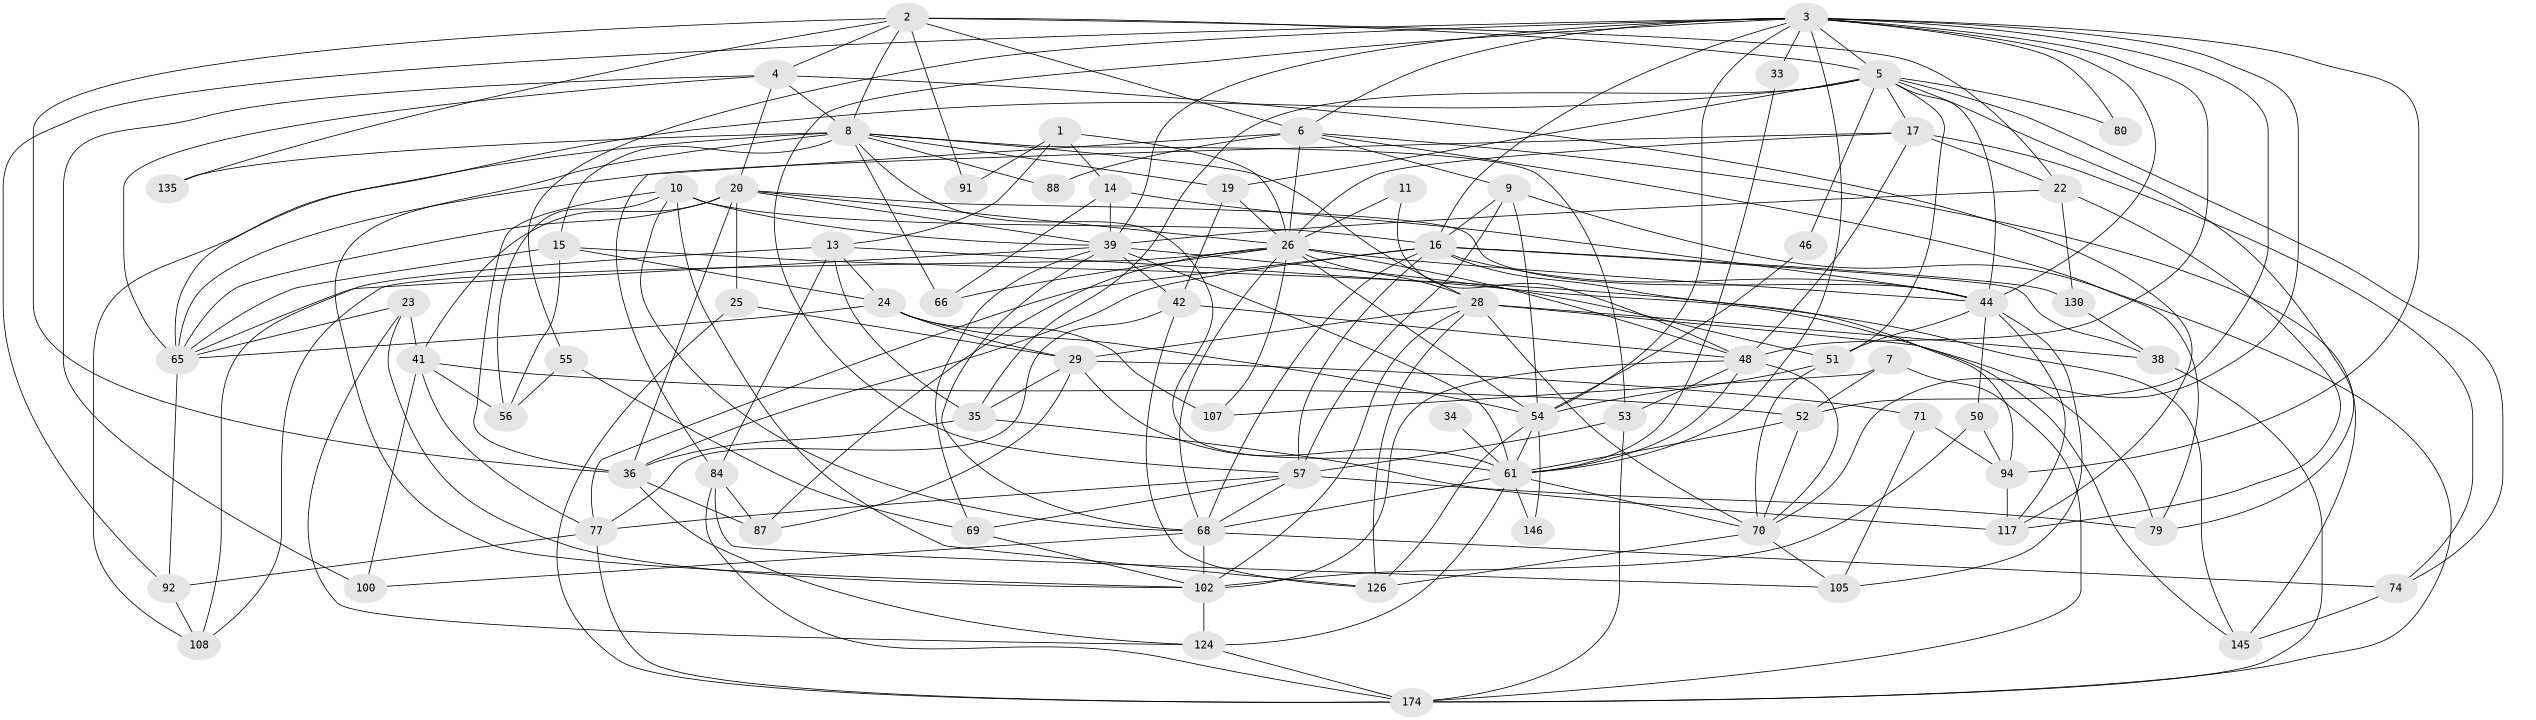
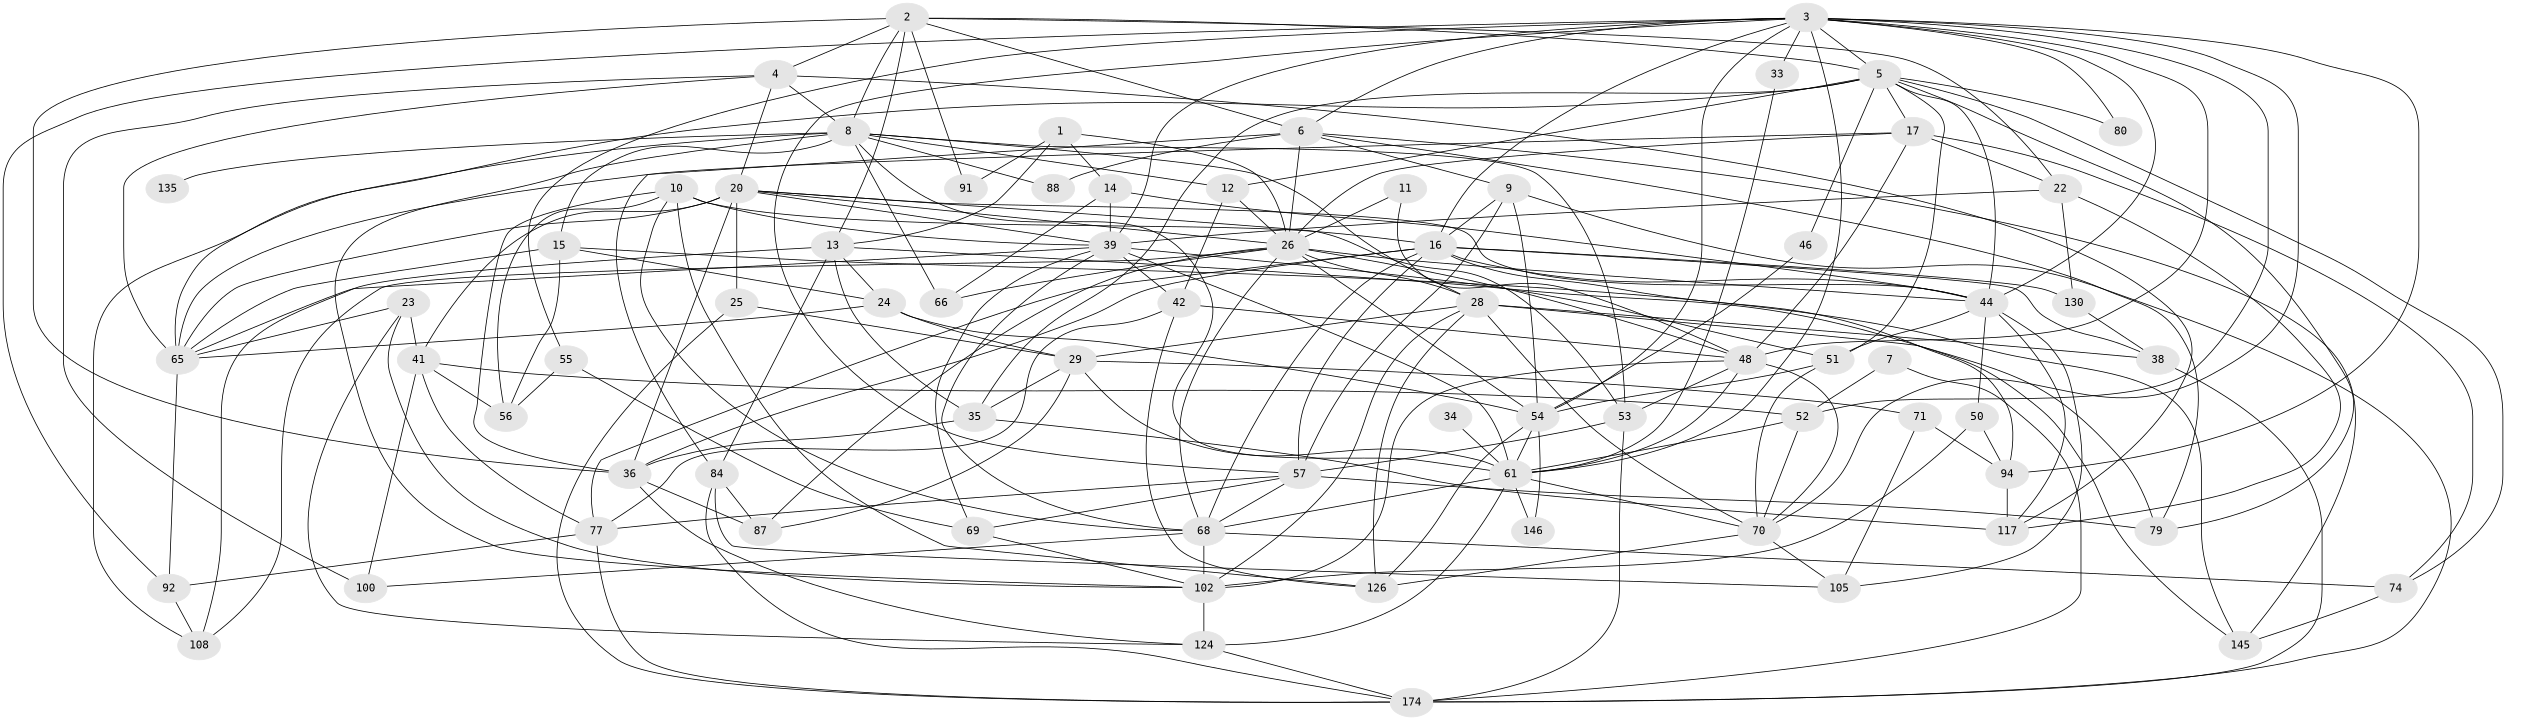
edge "2" -- "135": now "2" -- "13"
node "19": label "19" -> "12"
edge "20" -- "53": added
node "107": removed
